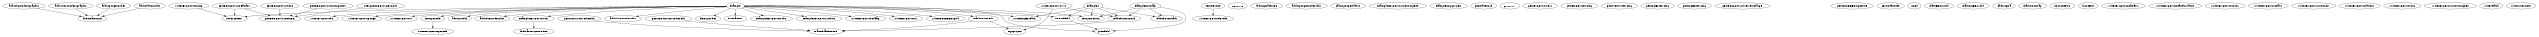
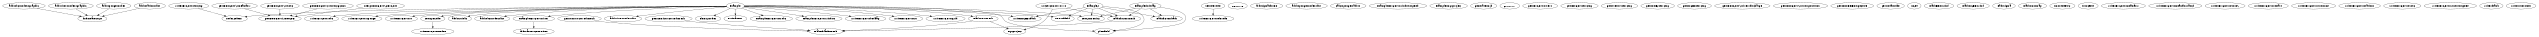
node "get_POLCOMS_river_positions": added
edge "get_POLCOMS_meanflow" -> "nodes2elems": removed
node "write_POLPRED_grid": label "write_POLPRED_grid" -> "write_FVCOM_grid"
edge "smoothfield" -> "plot_field": now "example2" -> "plot_field"
node "write_FVCOM_spectide": label "write_FVCOM_spectide" -> "write_FVCOM_nodes"
